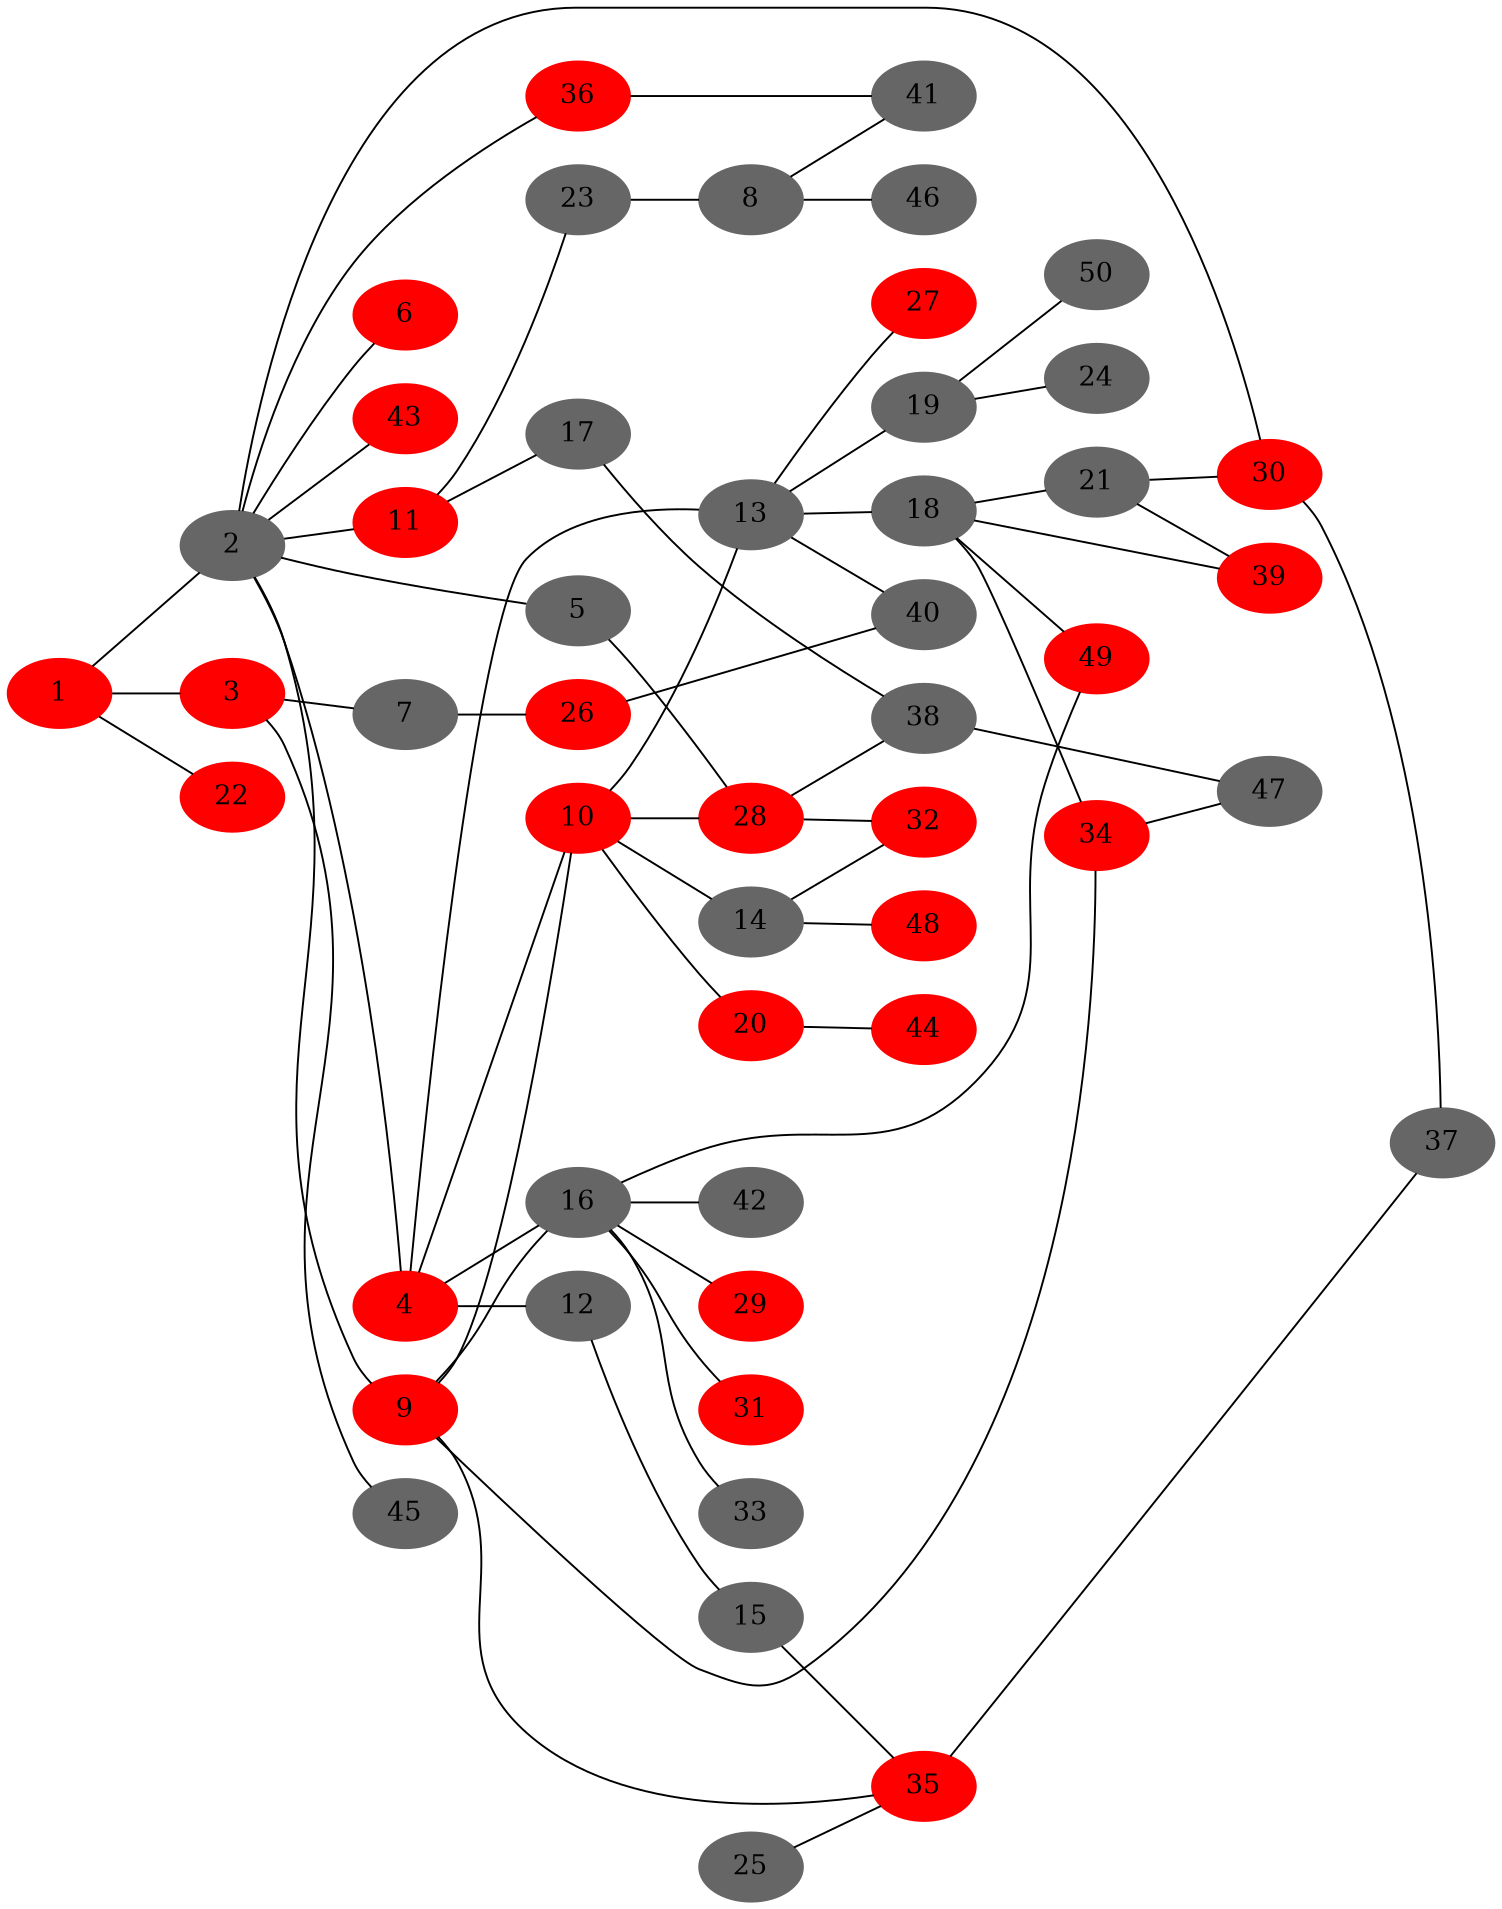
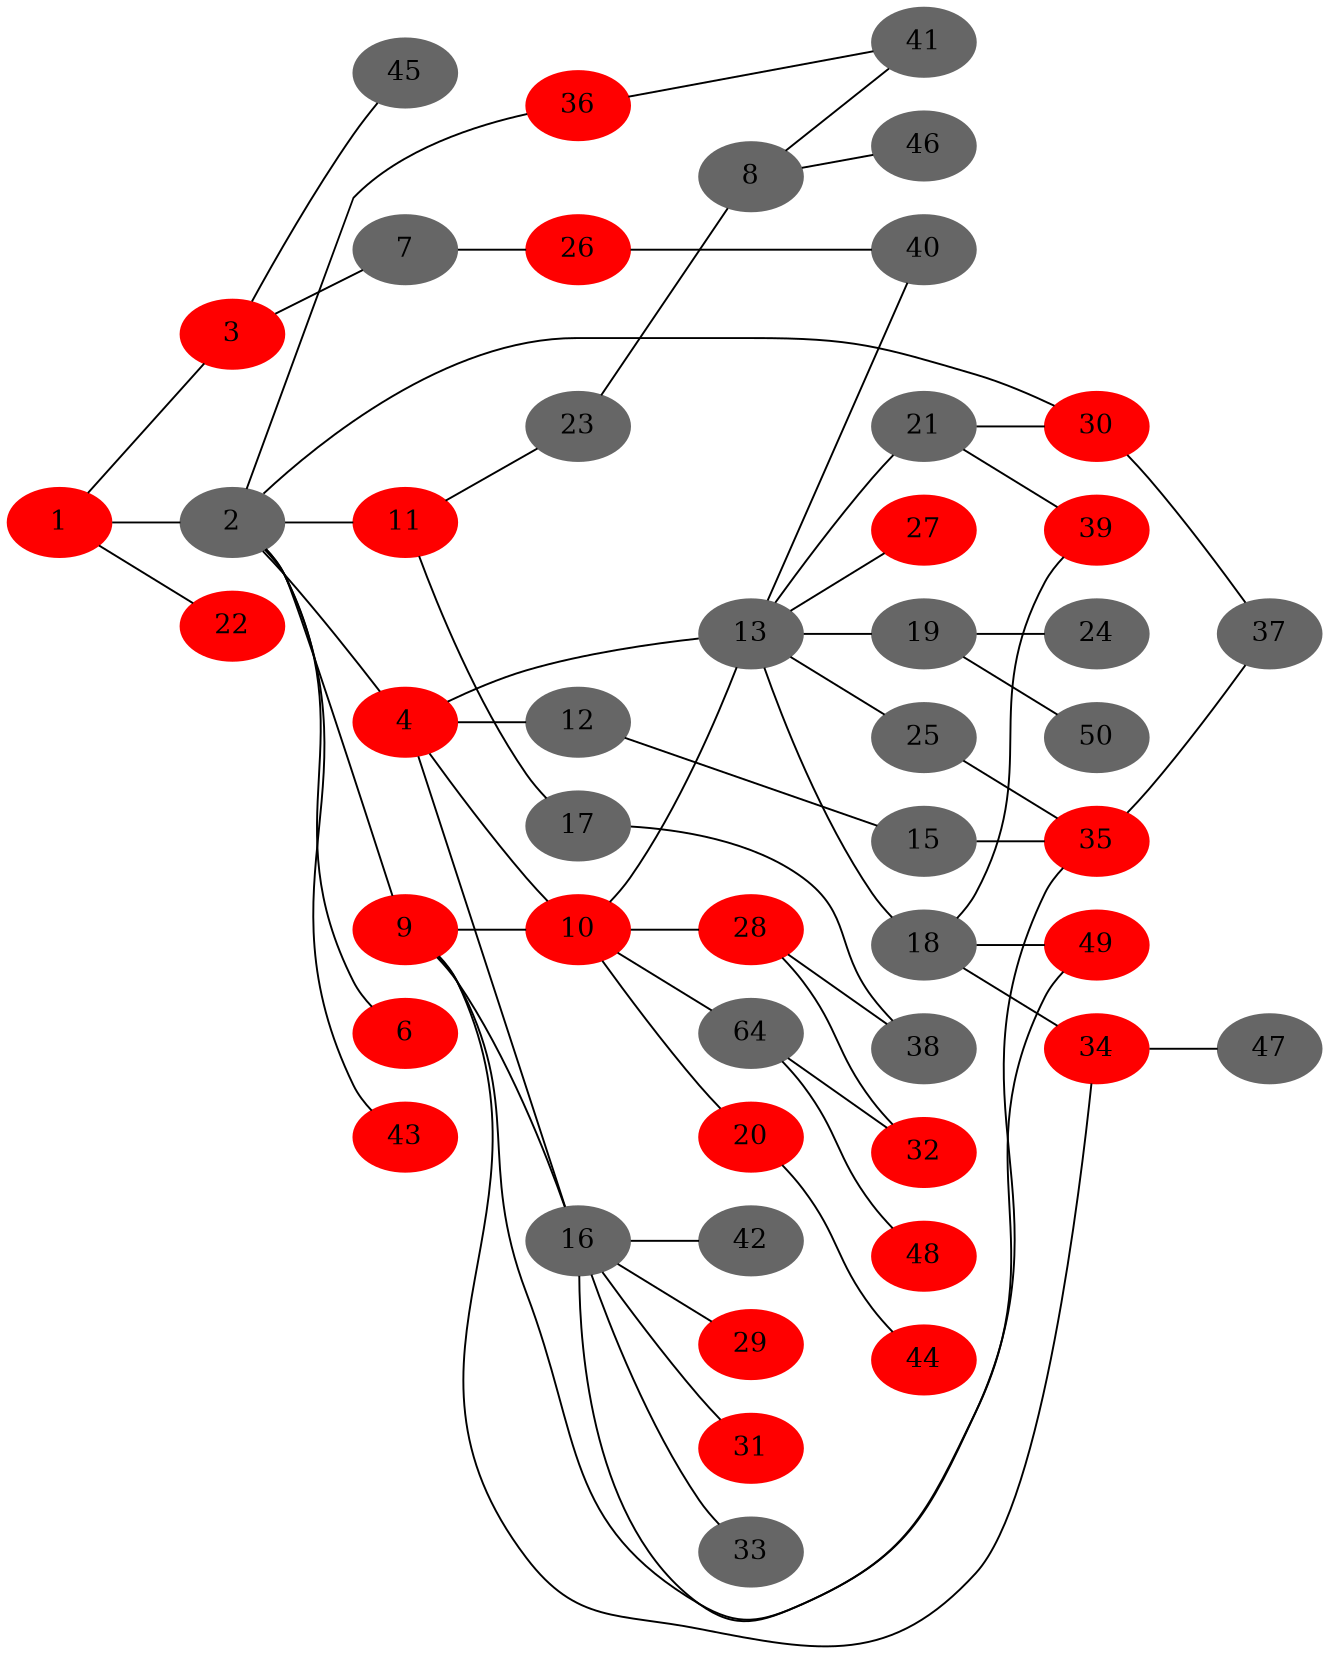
edge "21" -- "18": now "21" -- "13"
node "5": removed
edge "13" -- "25": added
edge "38" -- "47": removed
node "14": label "14" -> "64"
